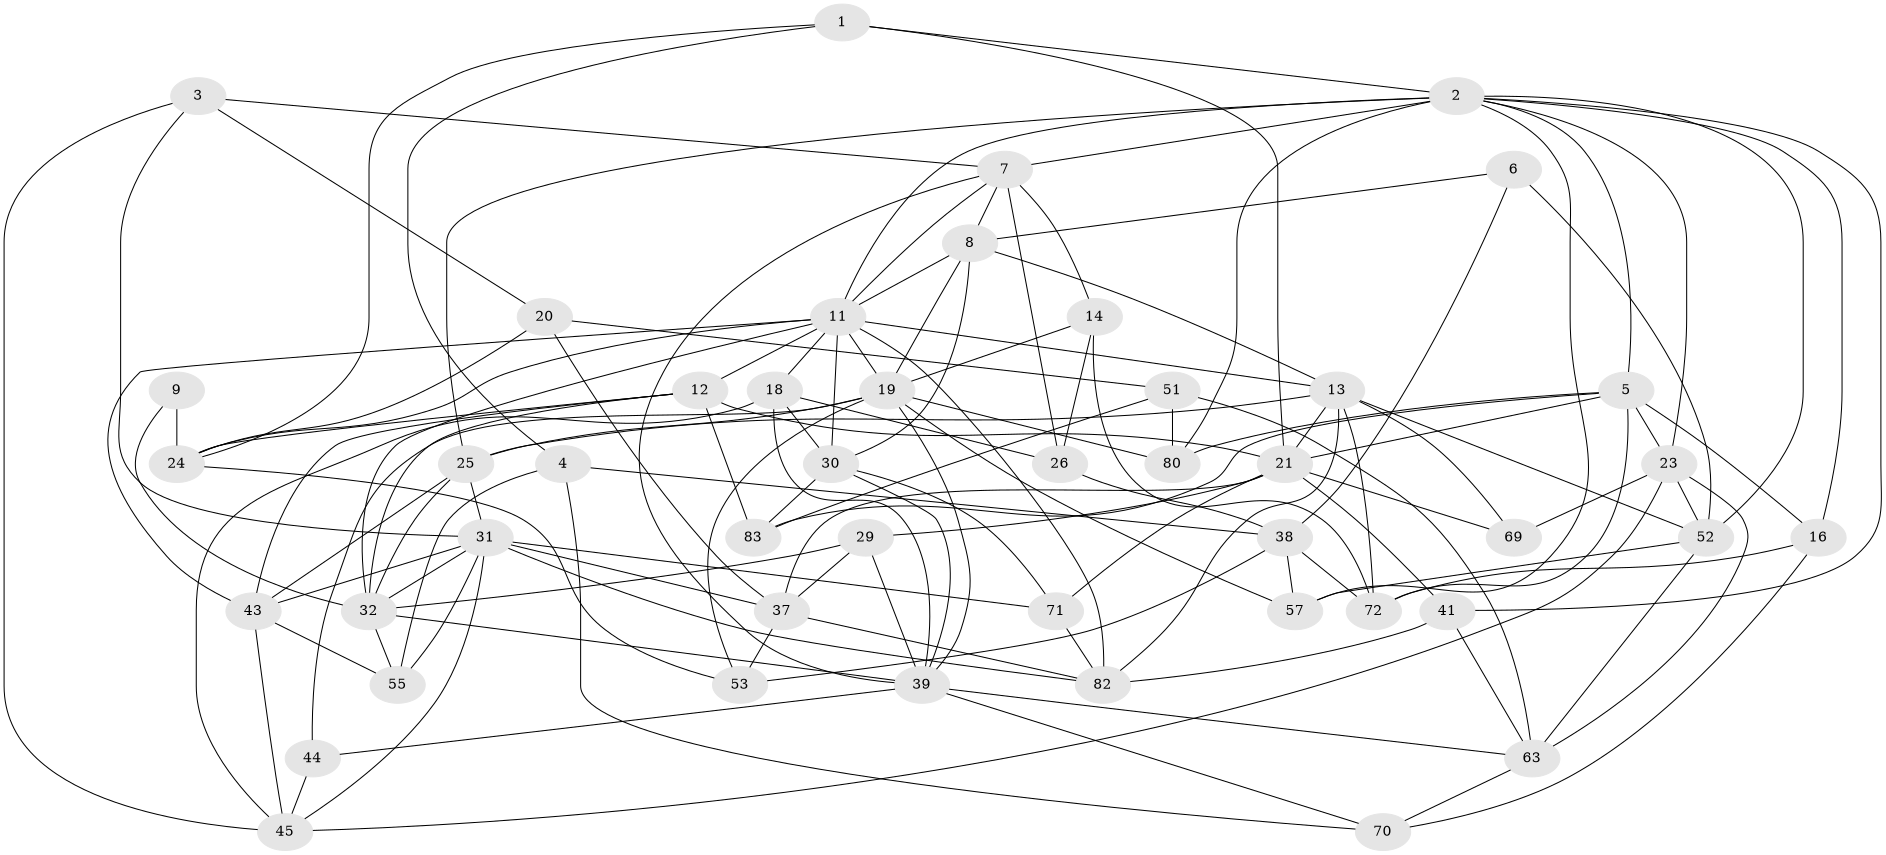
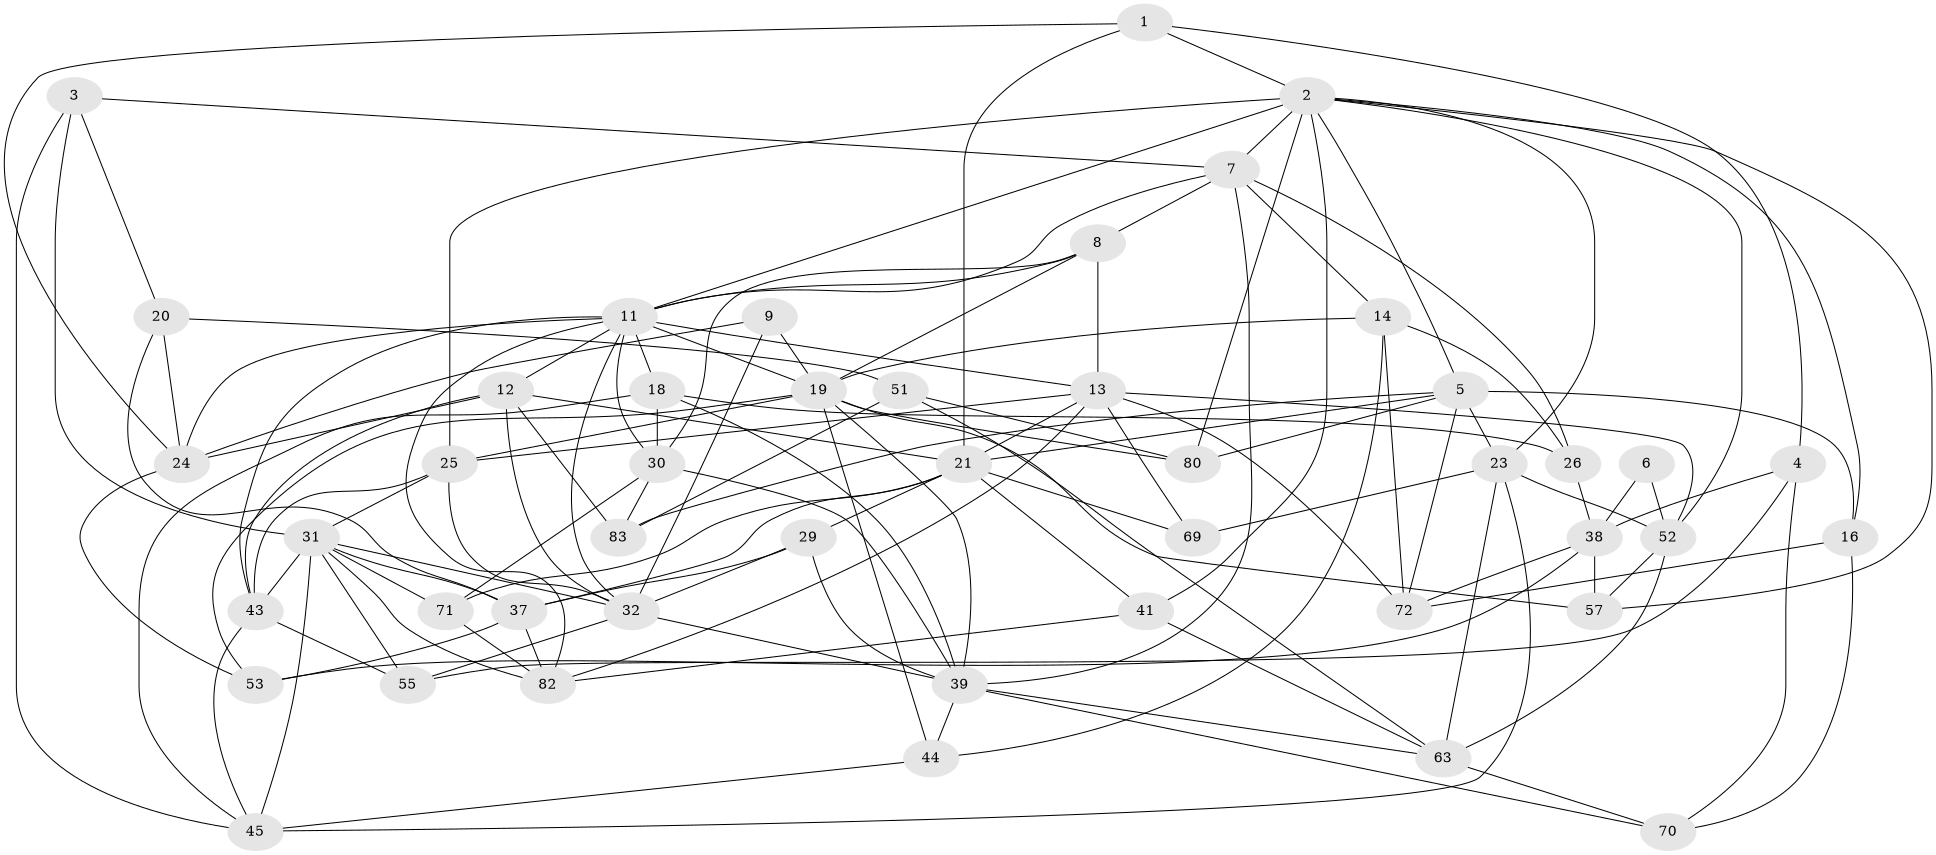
edge "6" -- "8": removed
edge "9" -- "19": added
edge "14" -- "44": added
